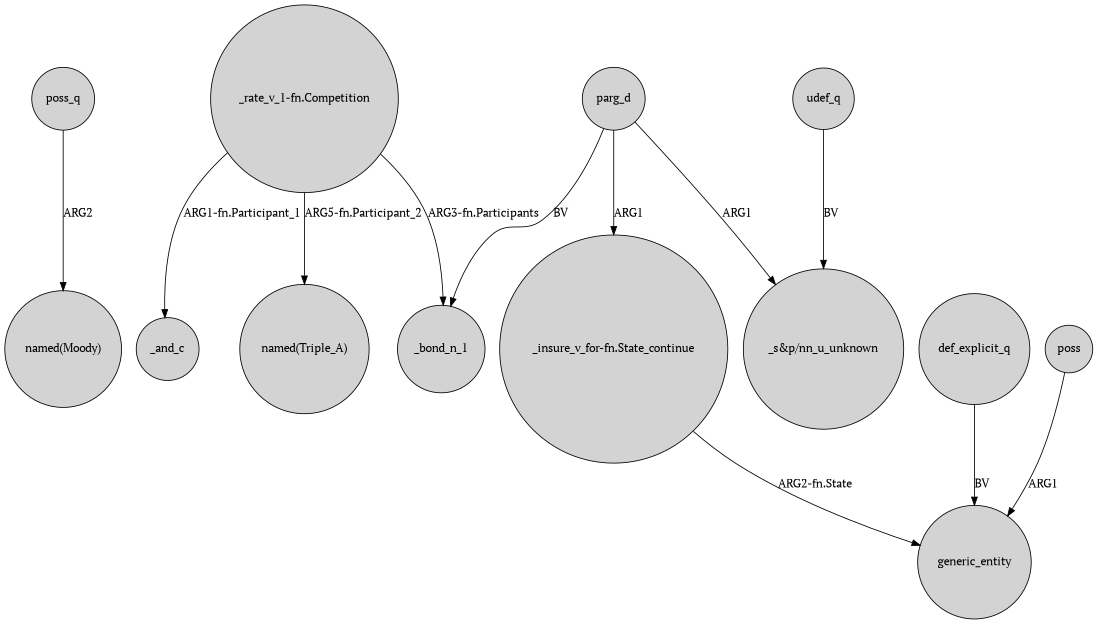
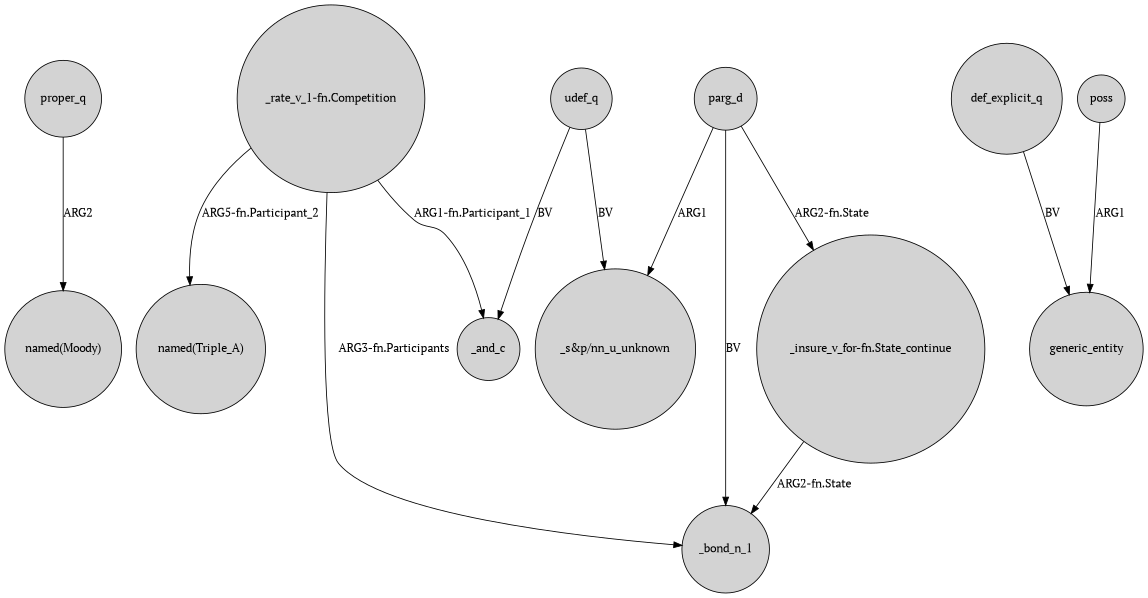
node "poss_q": label "poss_q" -> "proper_q"
edge "parg_d" -> "_insure_v_for-fn.State_continue": label "ARG1" -> "ARG2-fn.State"
edge "udef_q" -> "_and_c": added, label "BV"
edge "_insure_v_for-fn.State_continue" -> "generic_entity": now "_insure_v_for-fn.State_continue" -> "_bond_n_1"
